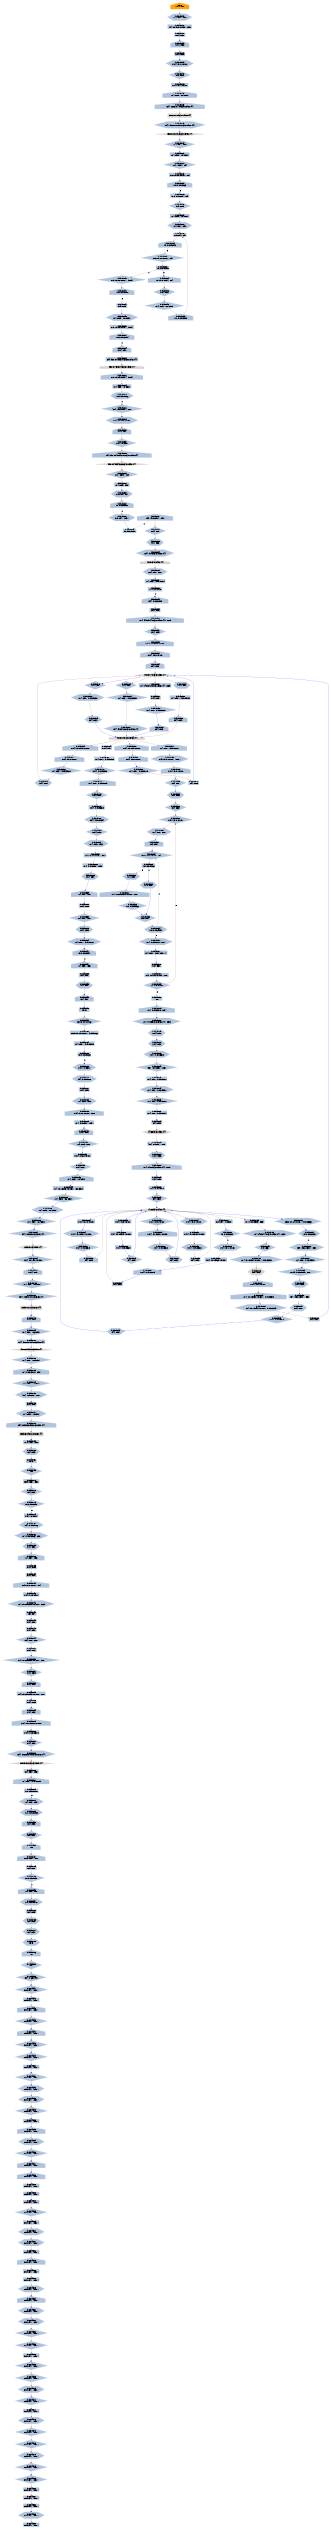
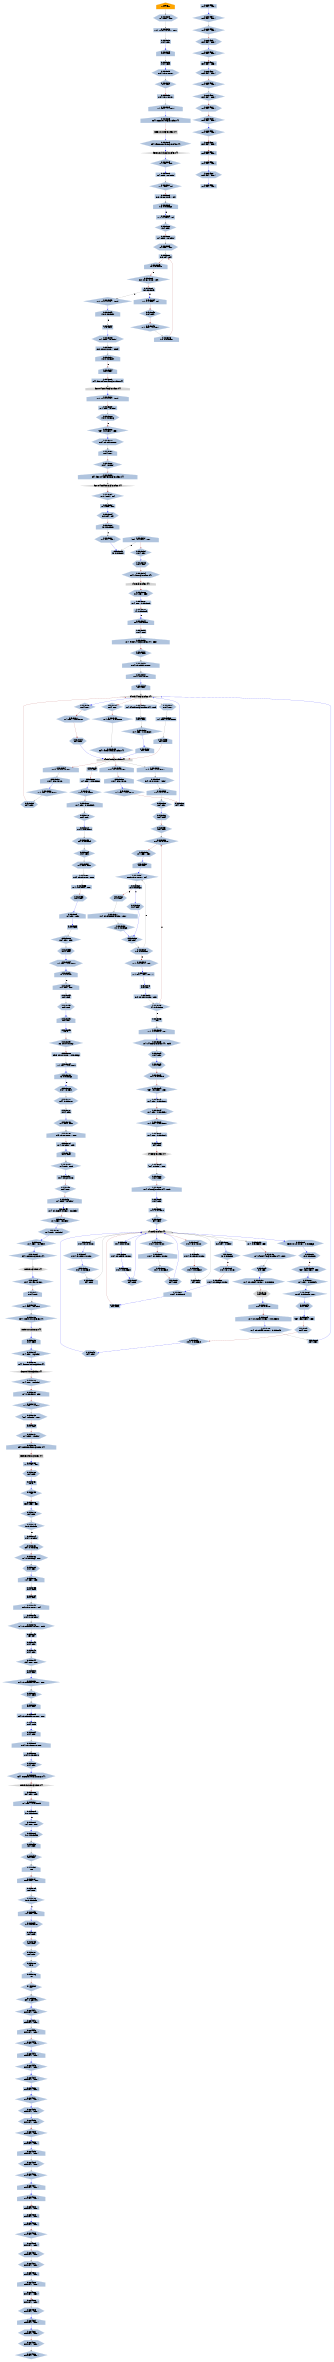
node "0x00402465 je 0x0040246e": shape note -> house
node "0x63d7fa38 addb %al, (%eax)": removed
